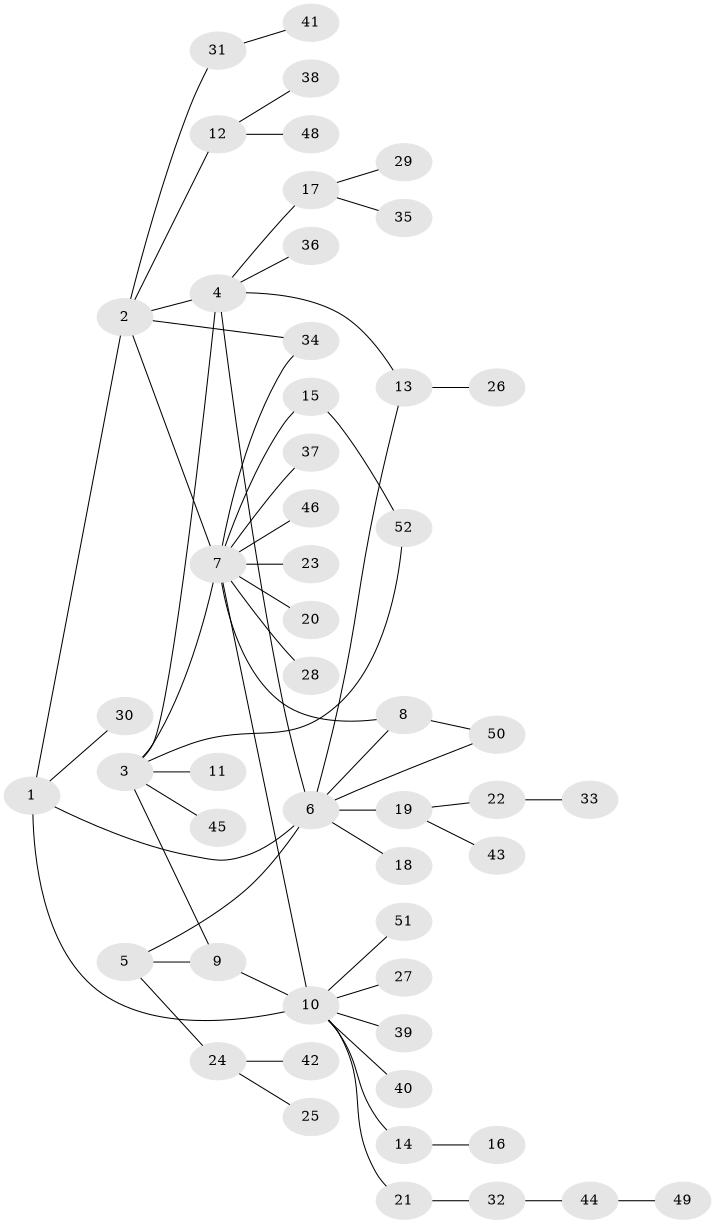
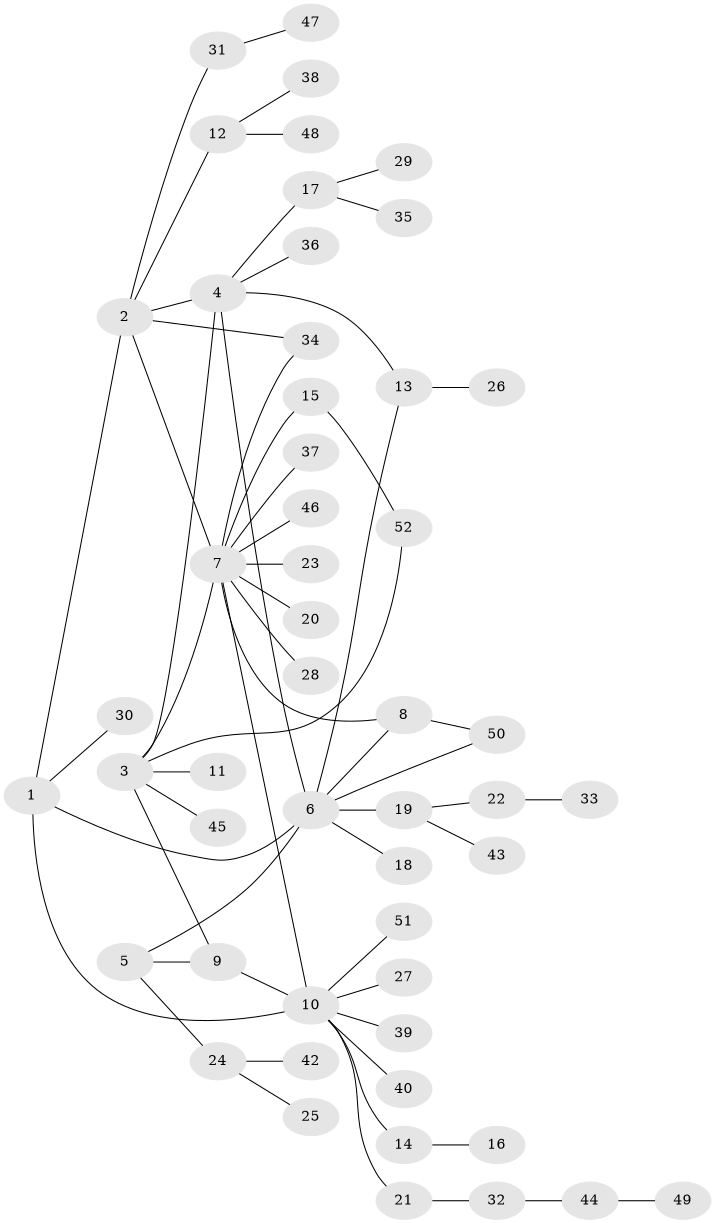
node "41": label "41" -> "47"
